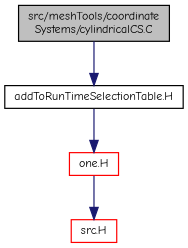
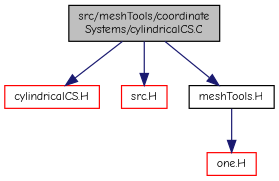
node "cylindricalCS.H": added
node "addToRunTimeSelectionTable.H": label "addToRunTimeSelectionTable.H" -> "meshTools.H"
edge "one.H" -> "src.H": now "src/meshTools/coordinate Systems/cylindricalCS.C" -> "src.H"
